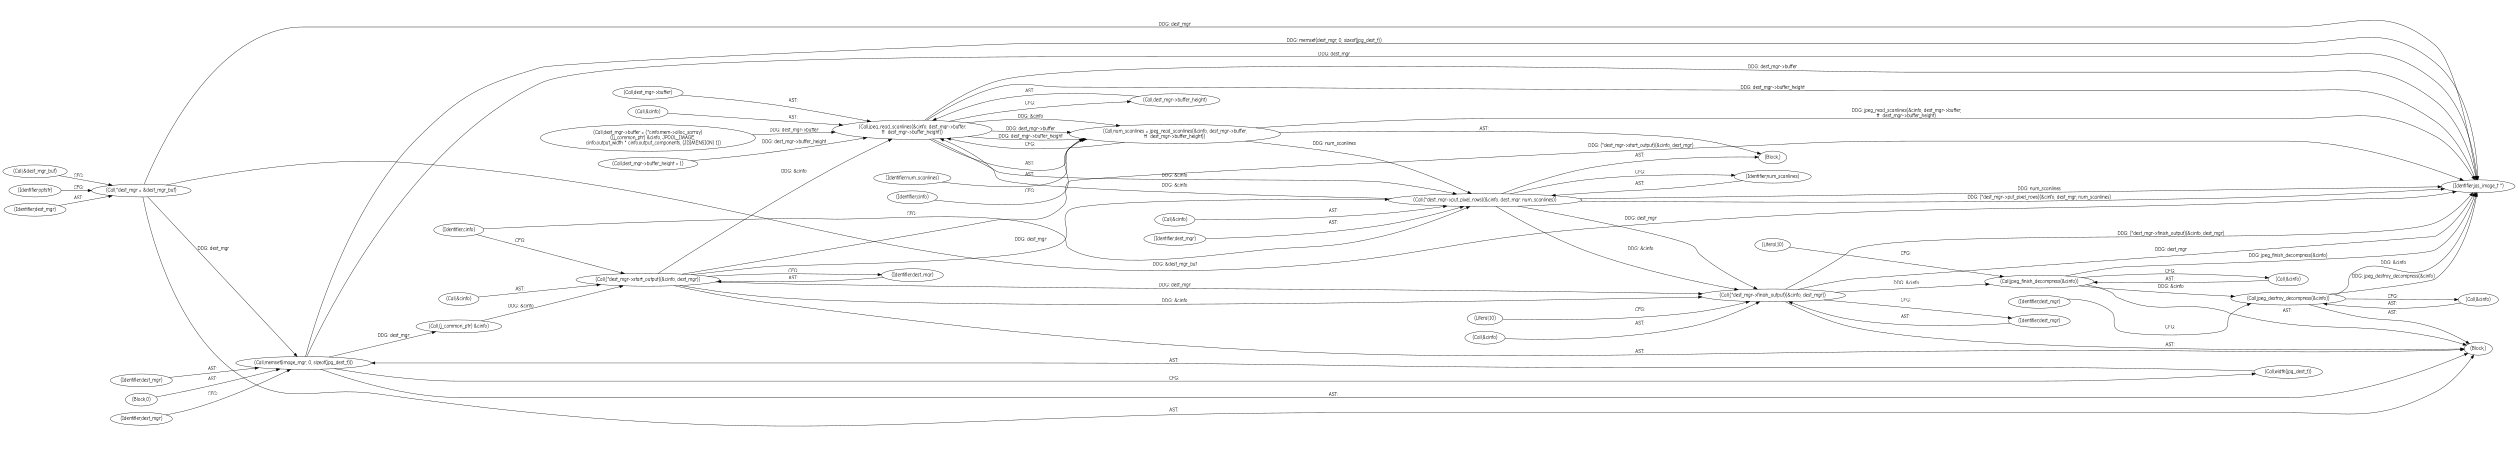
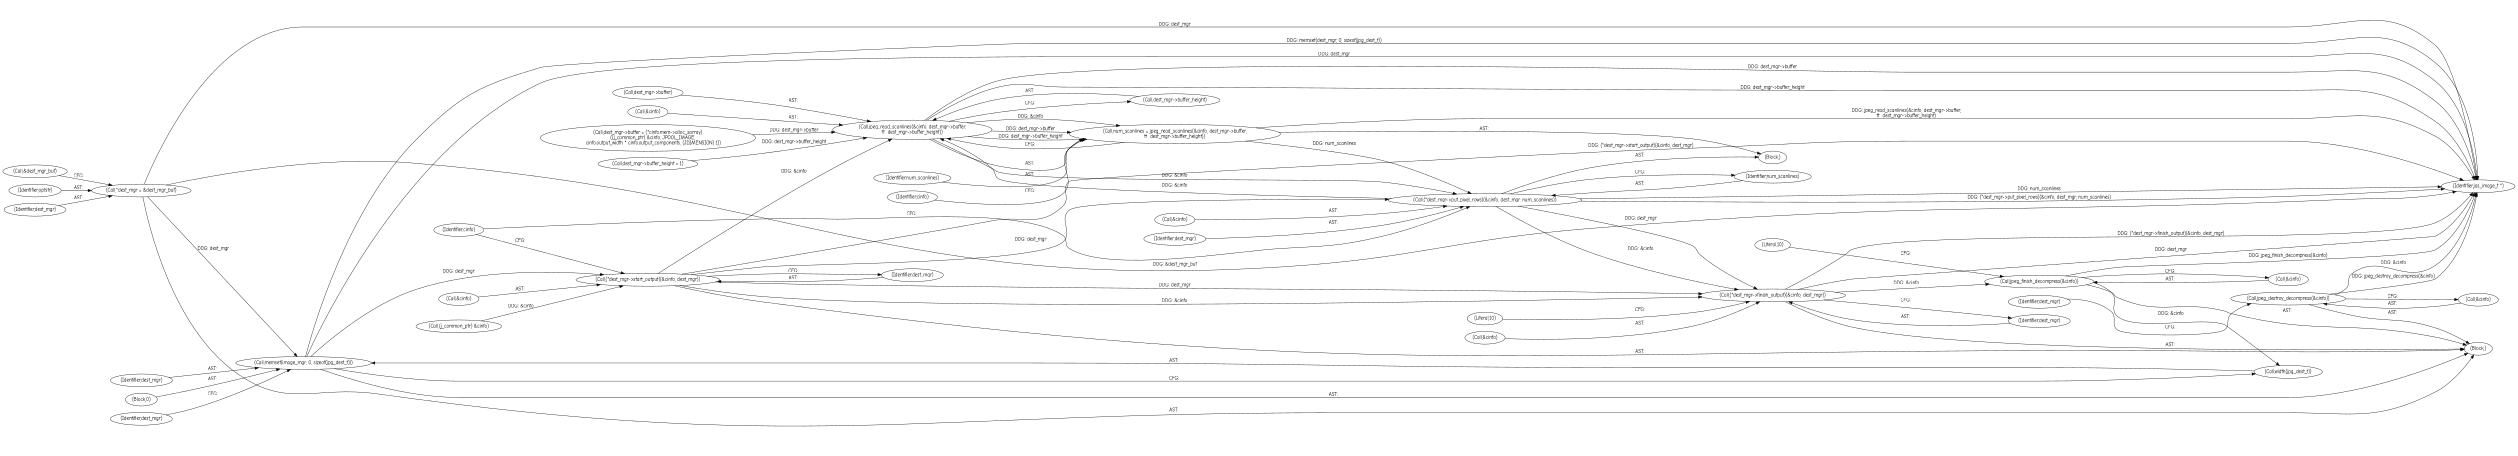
edge "(Identifier,optstr)" -> "(Call,*dest_mgr = &dest_mgr_buf)": label "CFG: " -> "AST: "
edge "(Call,jpeg_finish_decompress(&cinfo))" -> "(Call,jpeg_destroy_decompress(&cinfo))": now "(Call,jpeg_finish_decompress(&cinfo))" -> "(Call,width(jpg_dest_t))"
edge "(Call,memset(image_mgr, 0, sizeof(jpg_dest_t)))" -> "(Call,(j_common_ptr) &cinfo)": now "(Call,memset(image_mgr, 0, sizeof(jpg_dest_t)))" -> "(Call,(*dest_mgr->start_output)(&cinfo, dest_mgr))"
